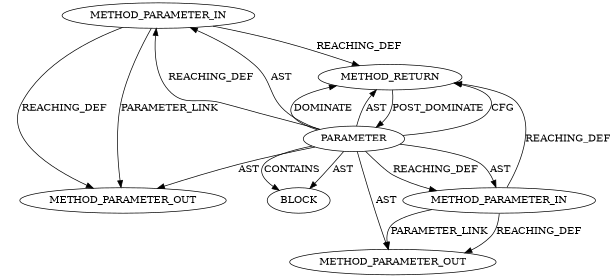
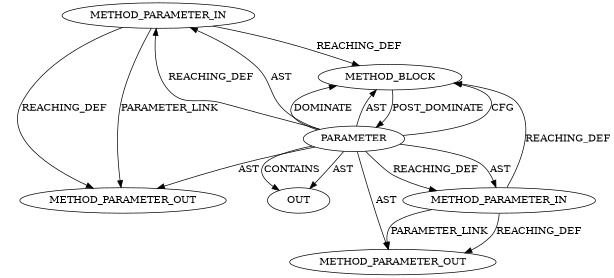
node "METHOD_RETURN": label "METHOD_RETURN" -> "METHOD_BLOCK"
node "BLOCK": label "BLOCK" -> "OUT"
